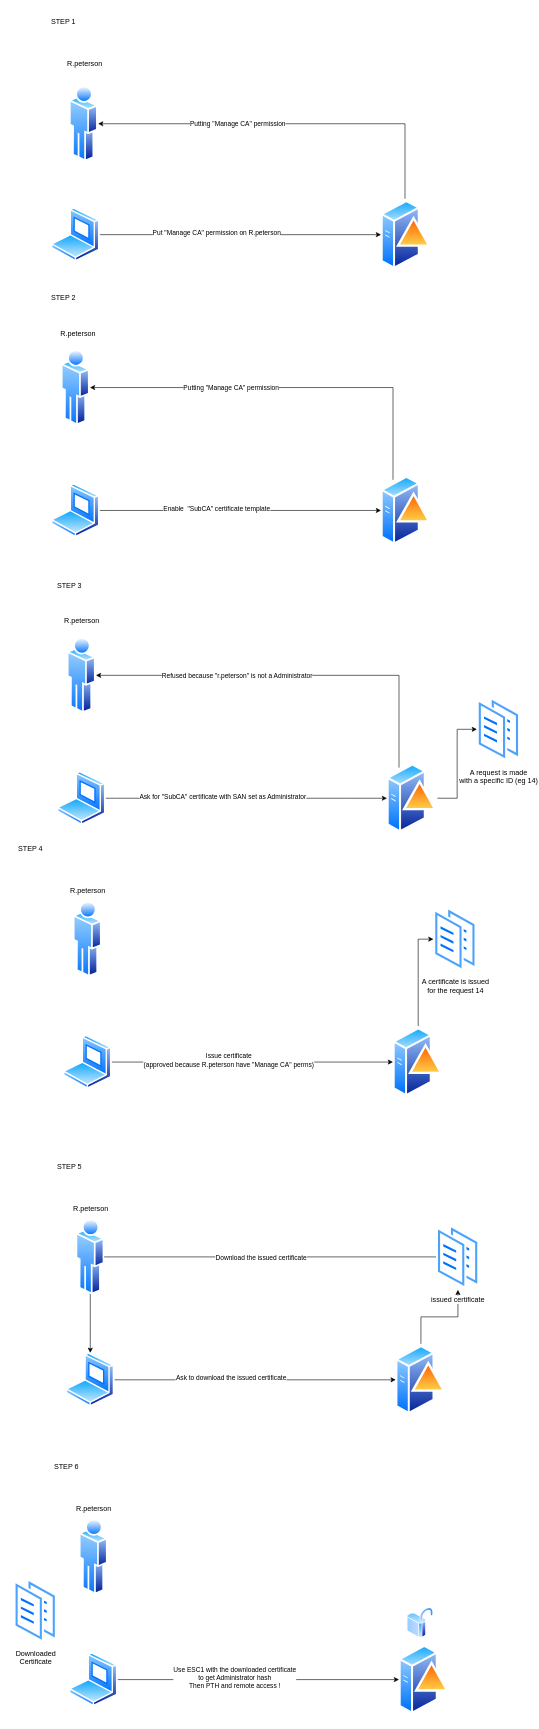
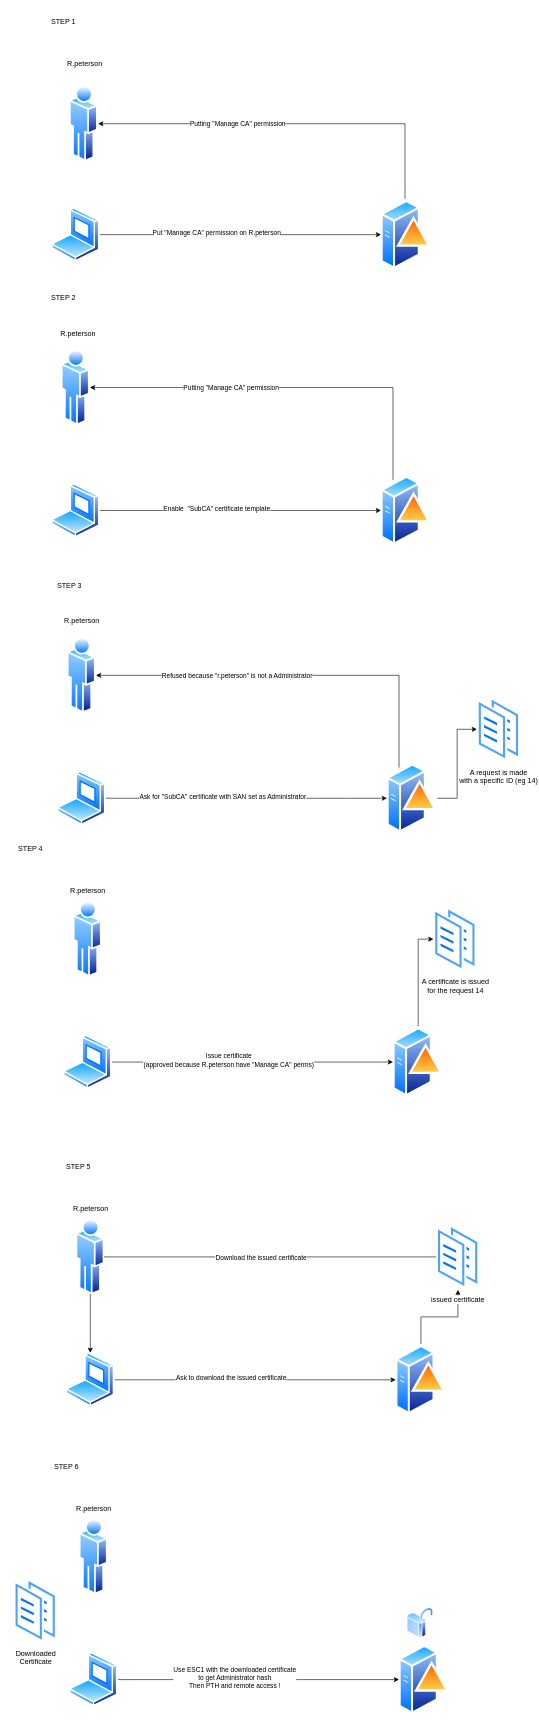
node "STEP 5": moved (69, 1167) -> (78, 1167)
